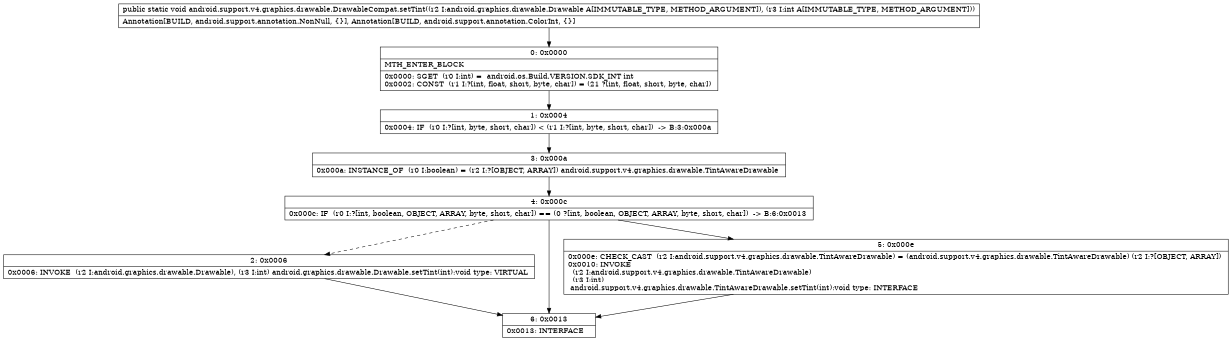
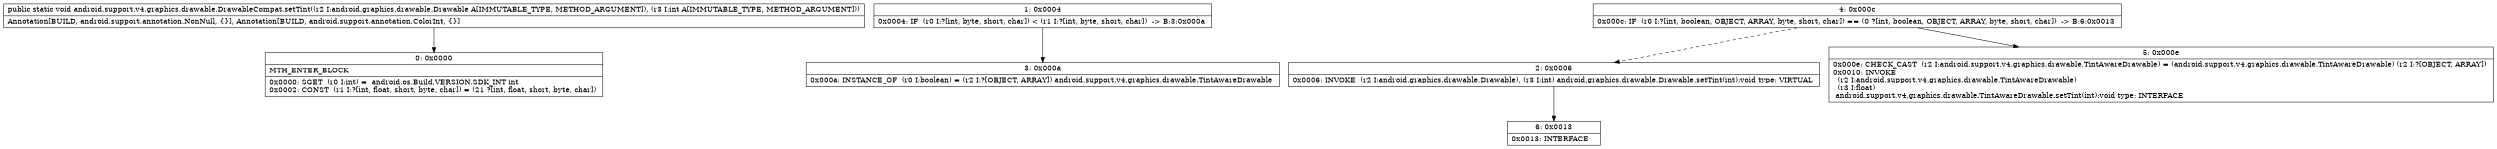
edge "0: 0x0000" -> "1: 0x0004": removed
edge "3: 0x000a" -> "4: 0x000c": removed
edge "4: 0x000c" -> "6: 0x0013": removed
node "5: 0x000e": text "(r3 I:int)" -> "(r3 I:float)"
edge "5: 0x000e" -> "6: 0x0013": removed
